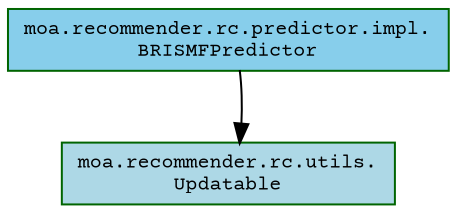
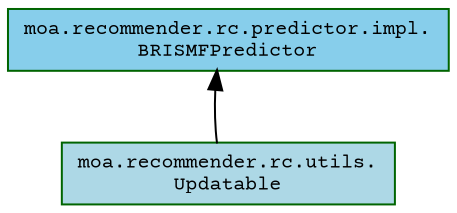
edge "moa.recommender.rc.predictor.impl. BRISMFPredictor" -> "moa.recommender.rc.utils. Updatable": reversed
